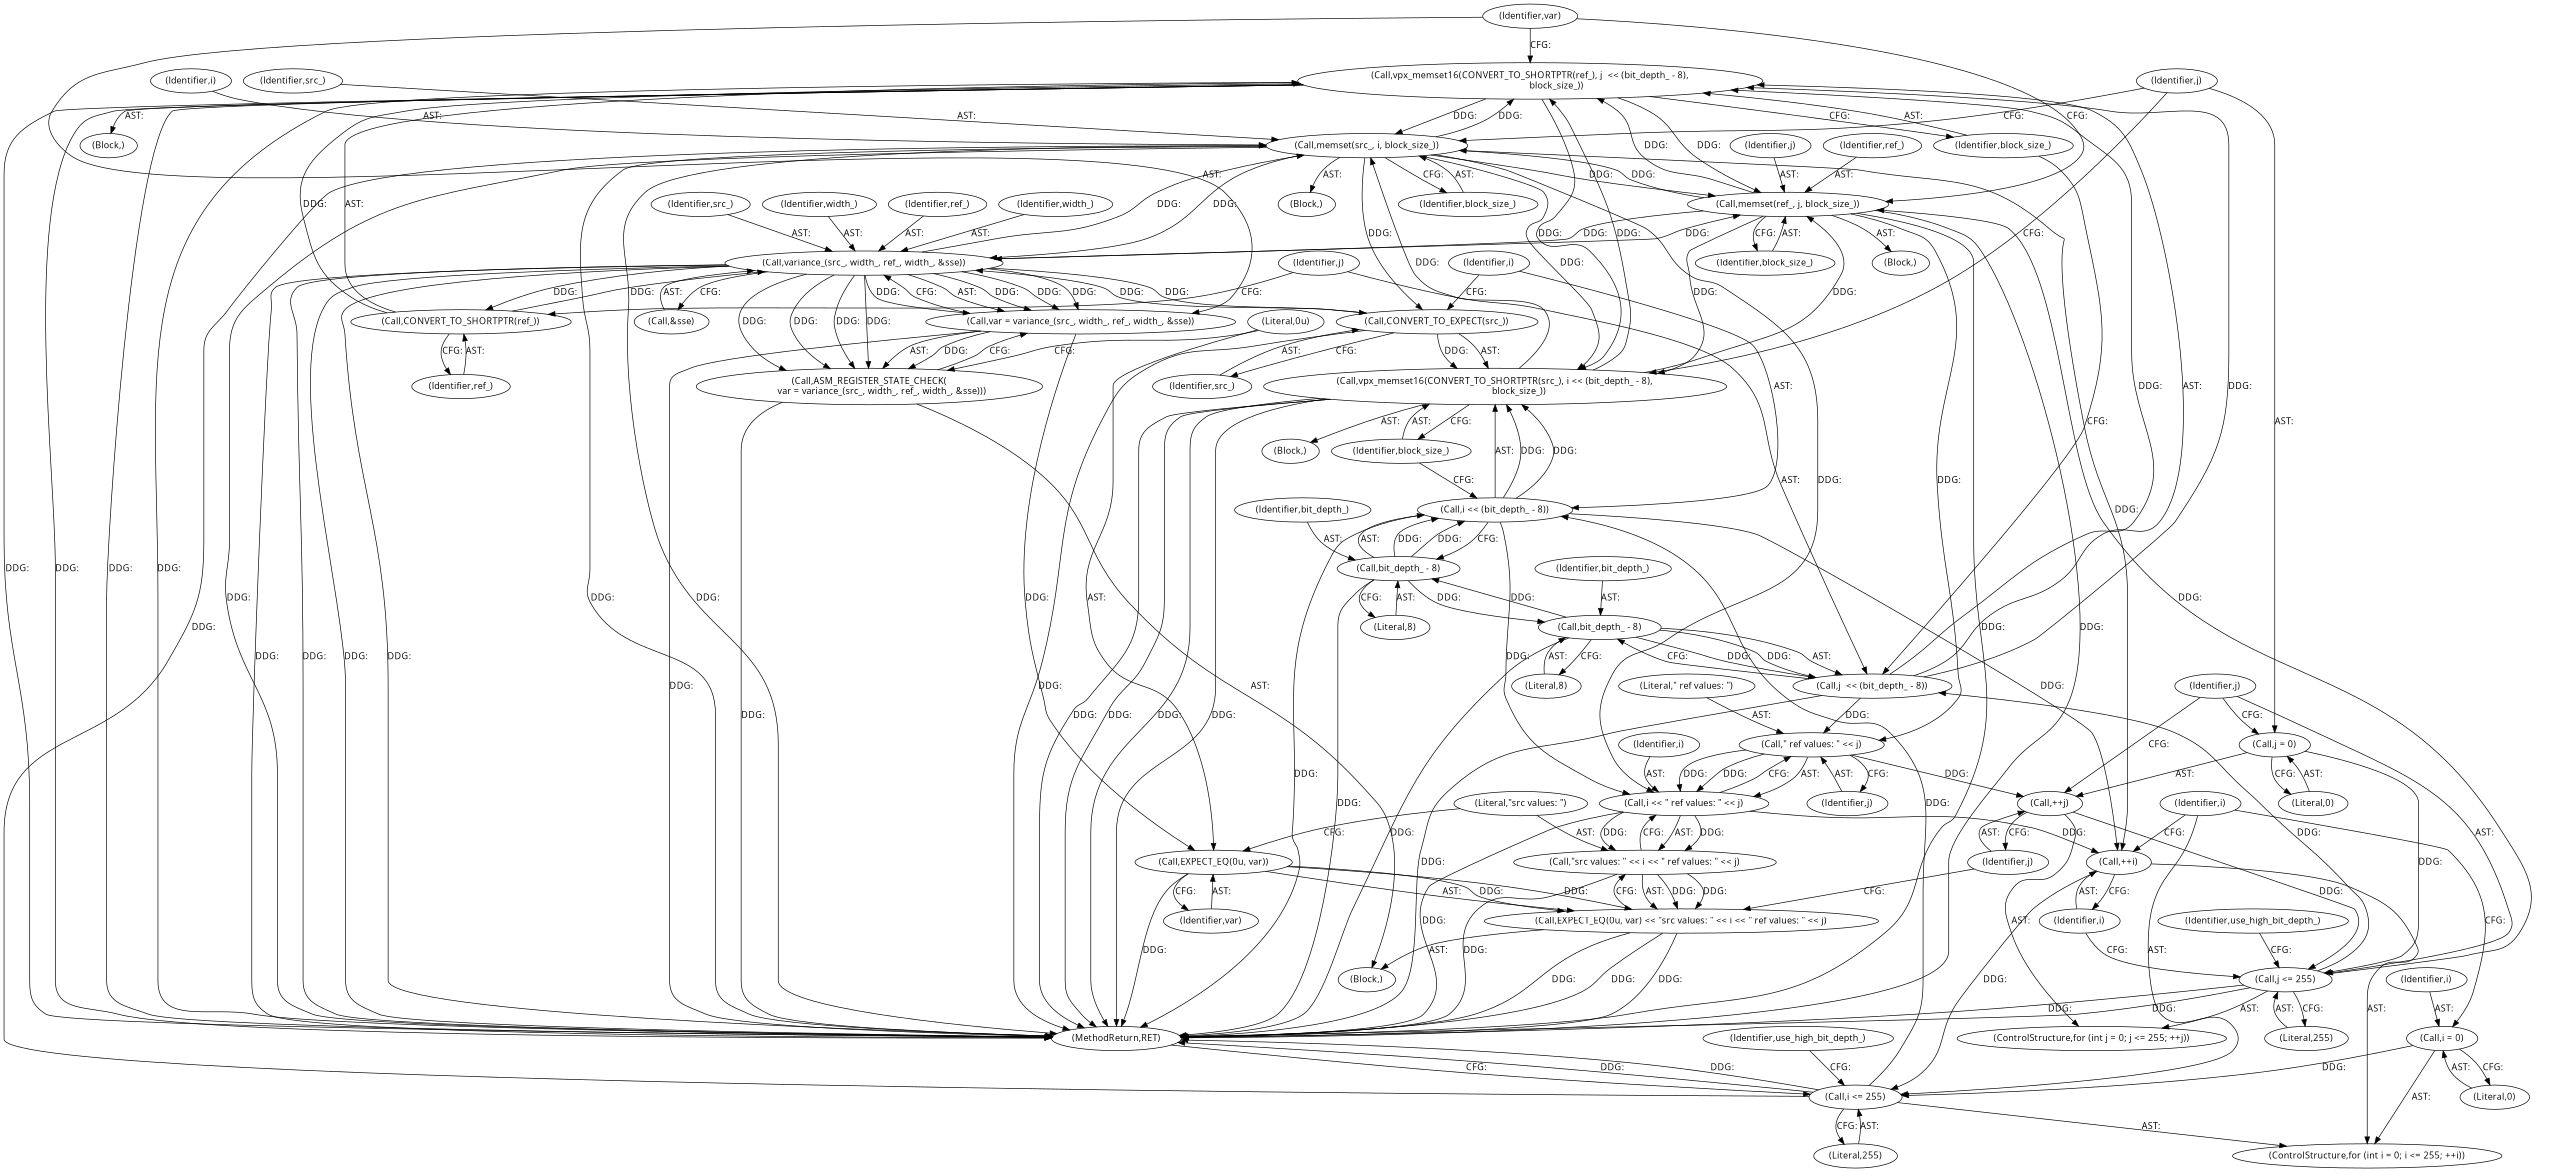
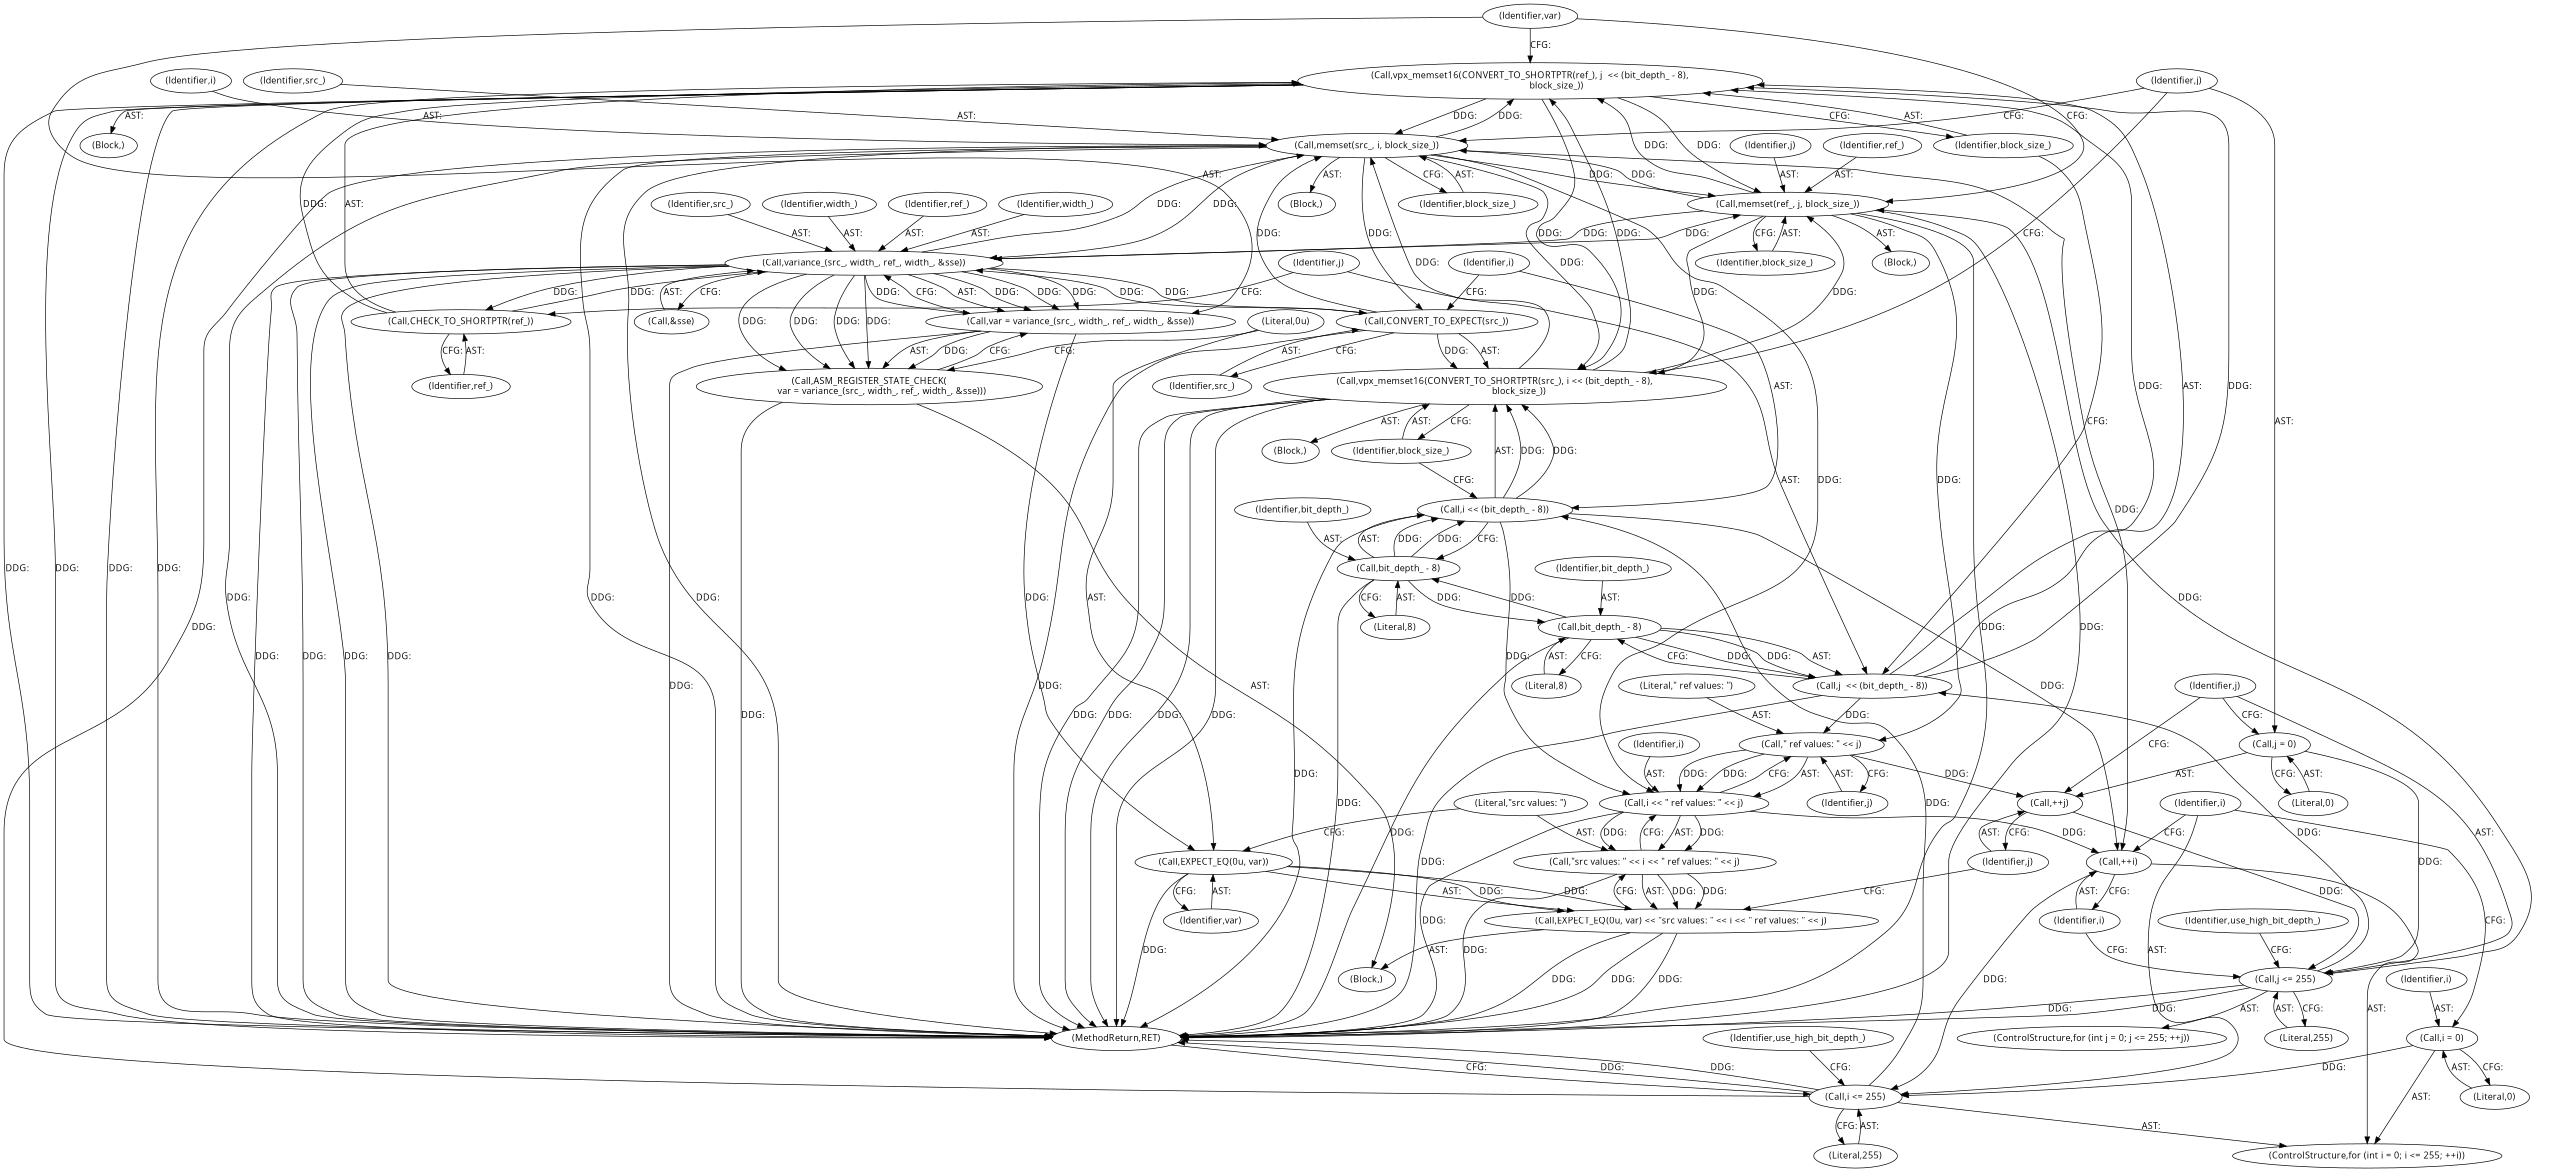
edge "(Call,CONVERT_TO_EXPECT(src_))" -> "(Call,memset(src_, i, block_size_))": added, label "DDG:"
node "(Call,CONVERT_TO_SHORTPTR(ref_))": label "(Call,CONVERT_TO_SHORTPTR(ref_))" -> "(Call,CHECK_TO_SHORTPTR(ref_))"
edge "(Call,++j)" -> "(ControlStructure,for (int j = 0; j <= 255; ++j))": removed, label "AST:"
